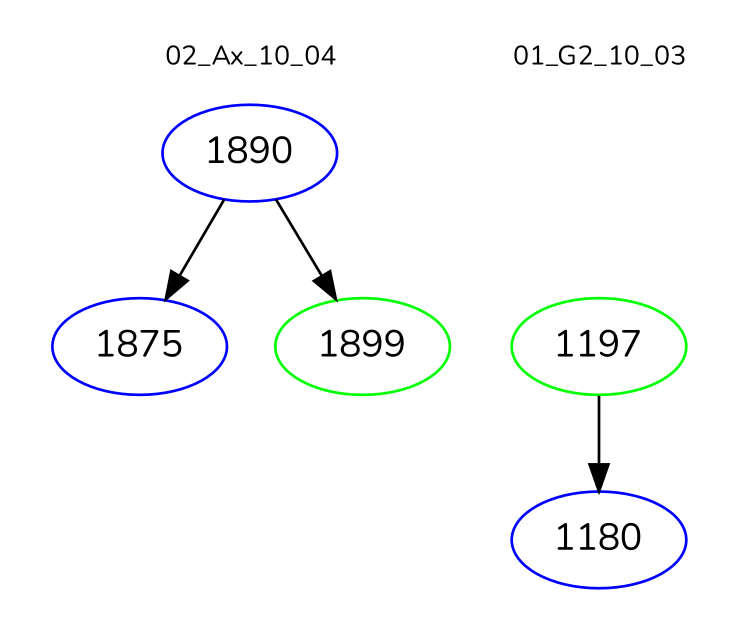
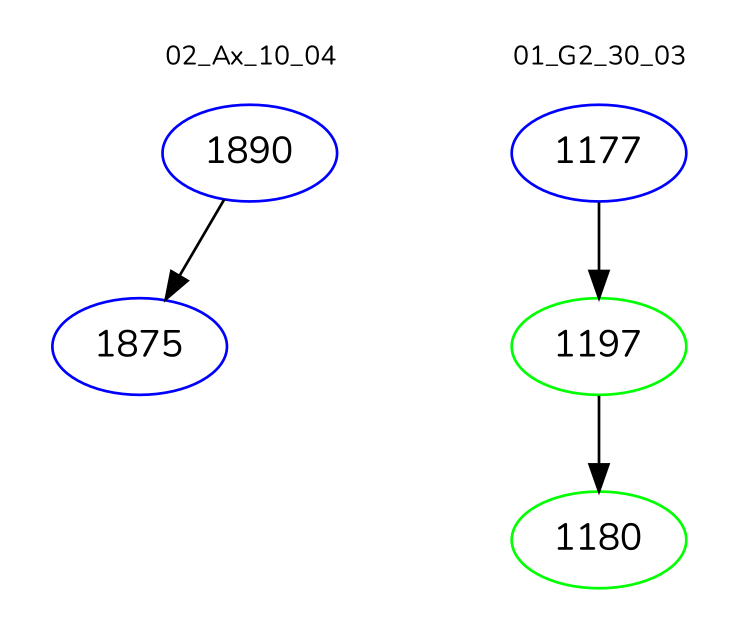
cluster "01_G2_10_03": label "01_G2_10_03" -> "01_G2_30_03"
node "1177": added
node "1899": removed
node "1180": color blue -> green
